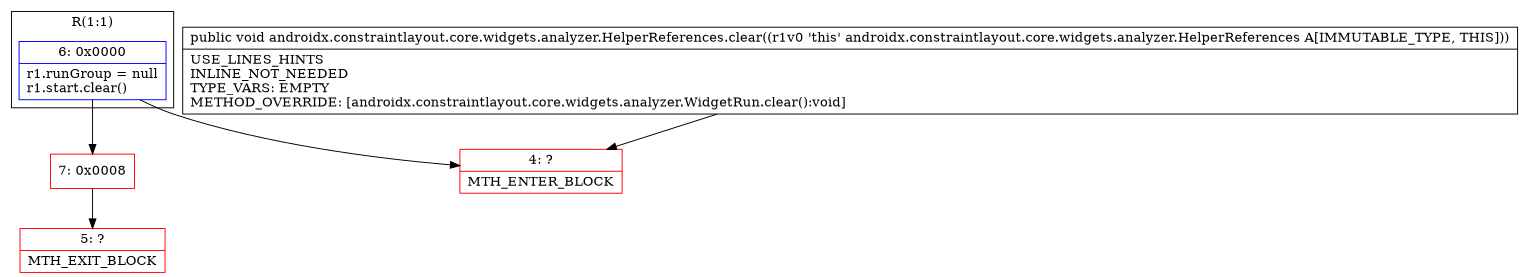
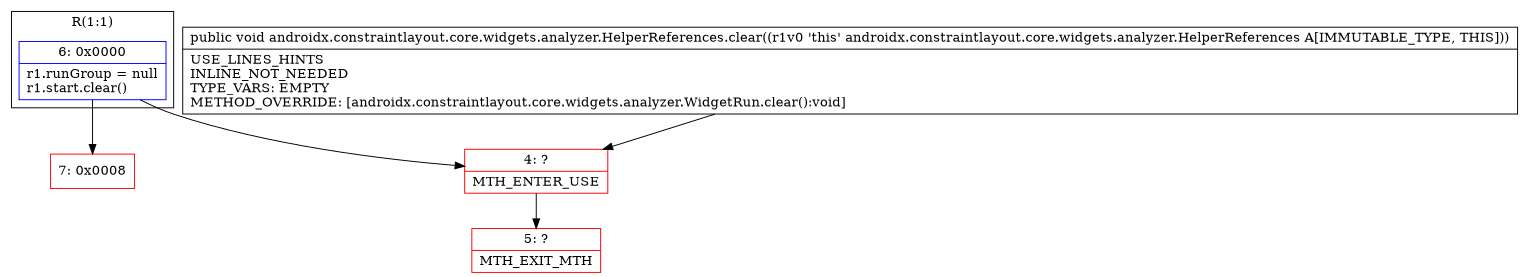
node "4: ?": text "MTH_ENTER_BLOCK" -> "MTH_ENTER_USE"
edge "7: 0x0008" -> "5: ?": now "4: ?" -> "5: ?"
node "5: ?": text "MTH_EXIT_BLOCK" -> "MTH_EXIT_MTH"
